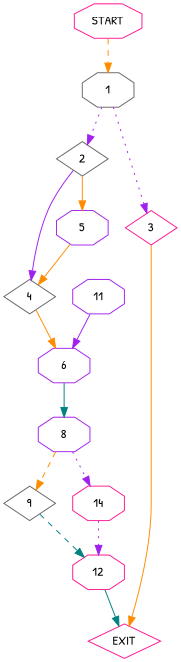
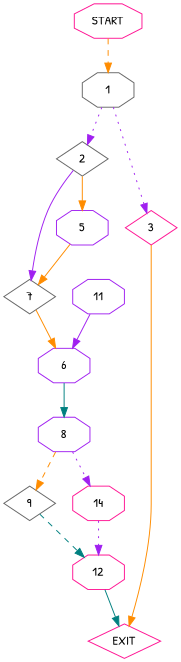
node "4": label "4" -> "7"
